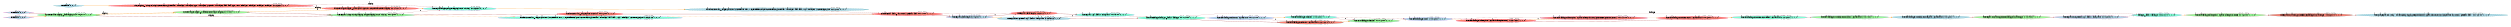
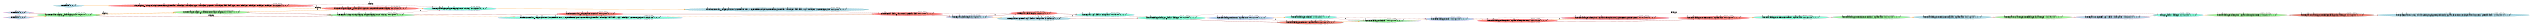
node "assertTrue(fieldType.tokenized())@@@12@@@['0', '0', '1']": shape ellipse -> diamond
